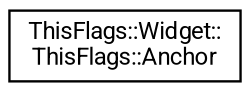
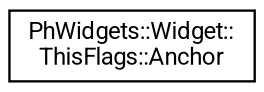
node "ThisFlags::Widget:: ThisFlags::Anchor": label "ThisFlags::Widget:: ThisFlags::Anchor" -> "PhWidgets::Widget:: ThisFlags::Anchor"
